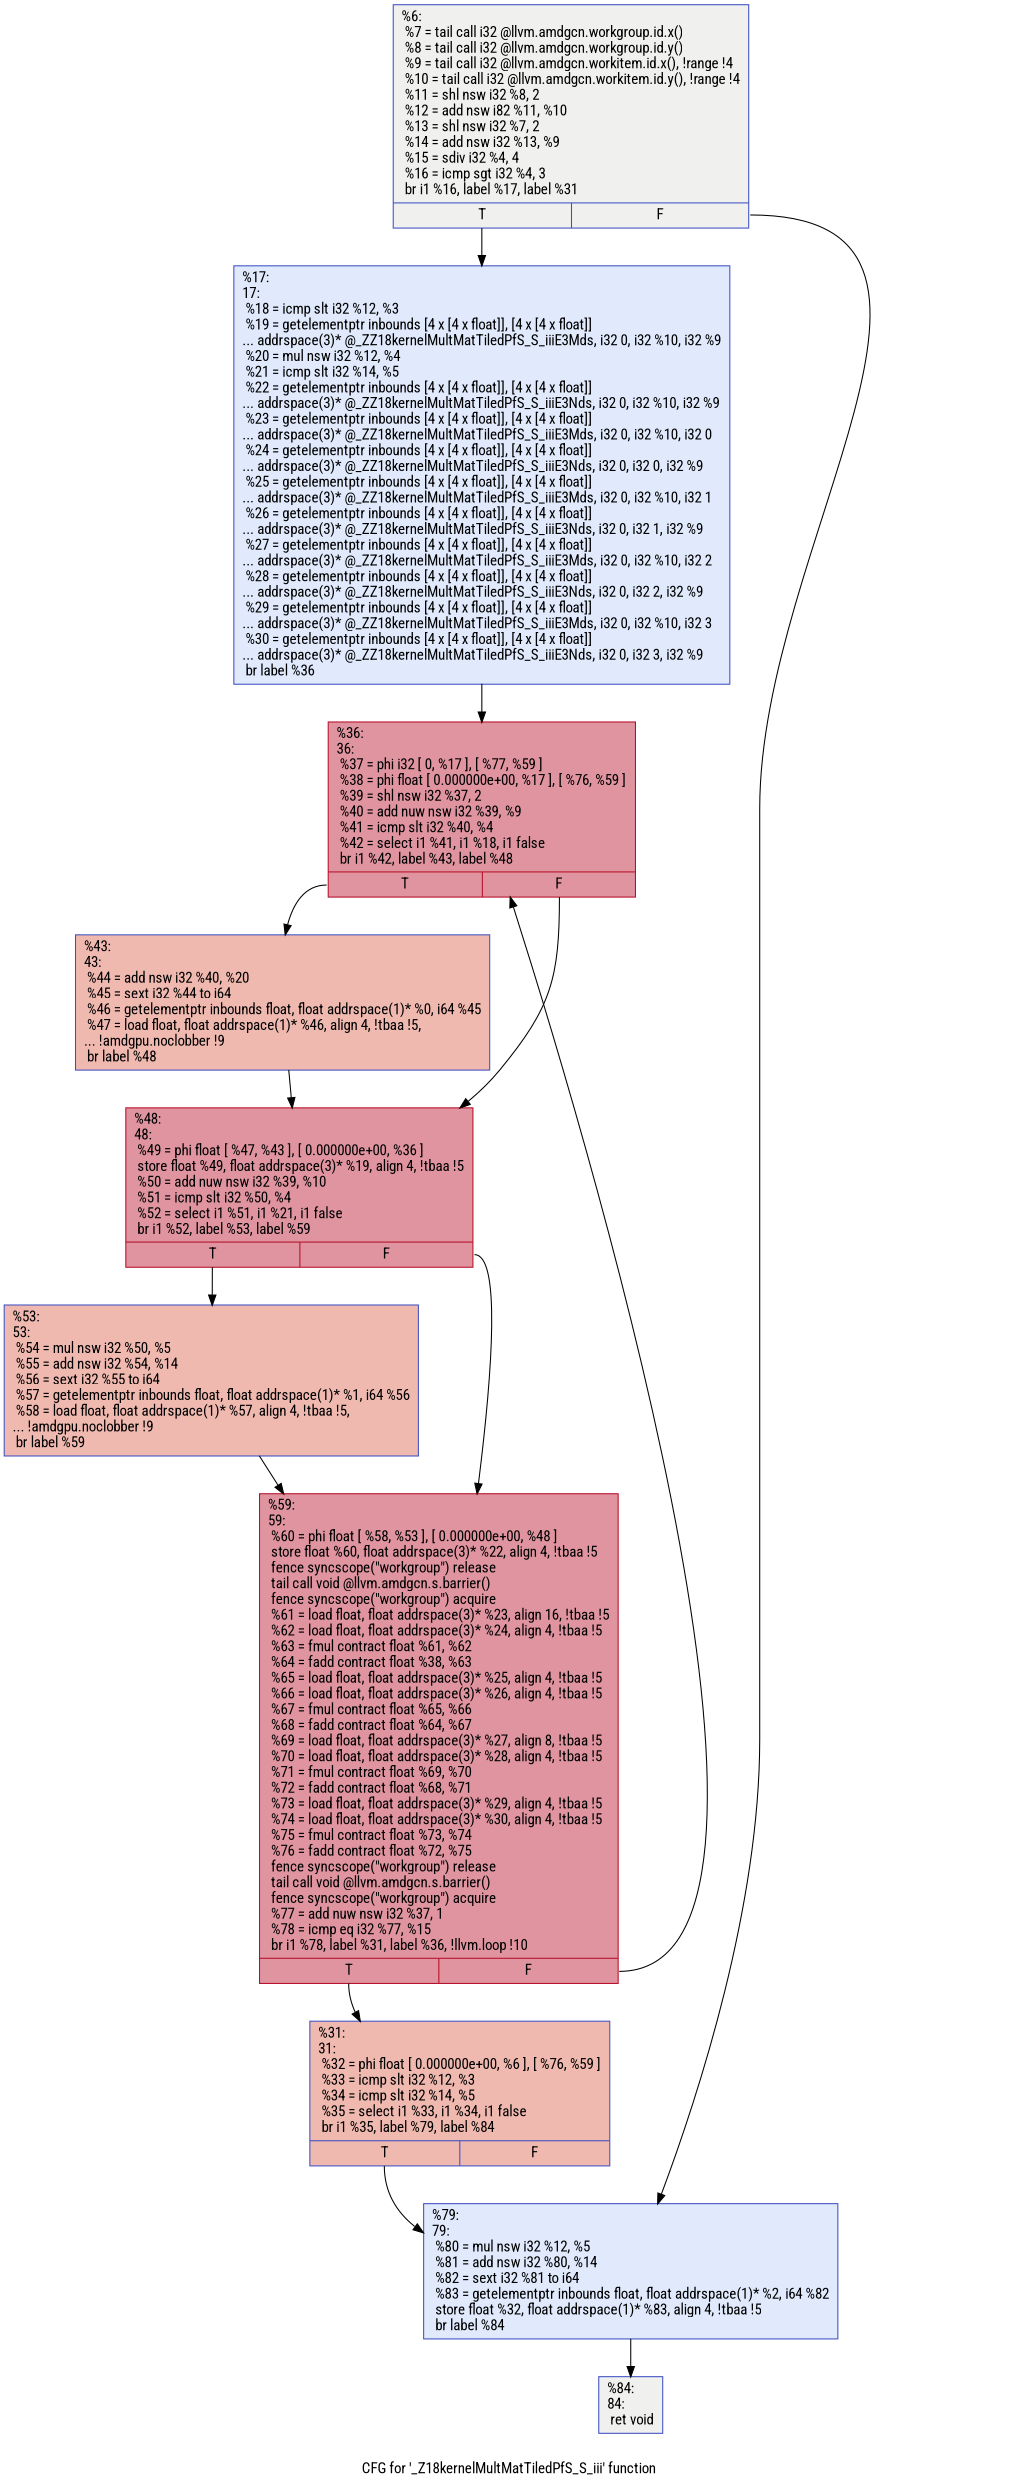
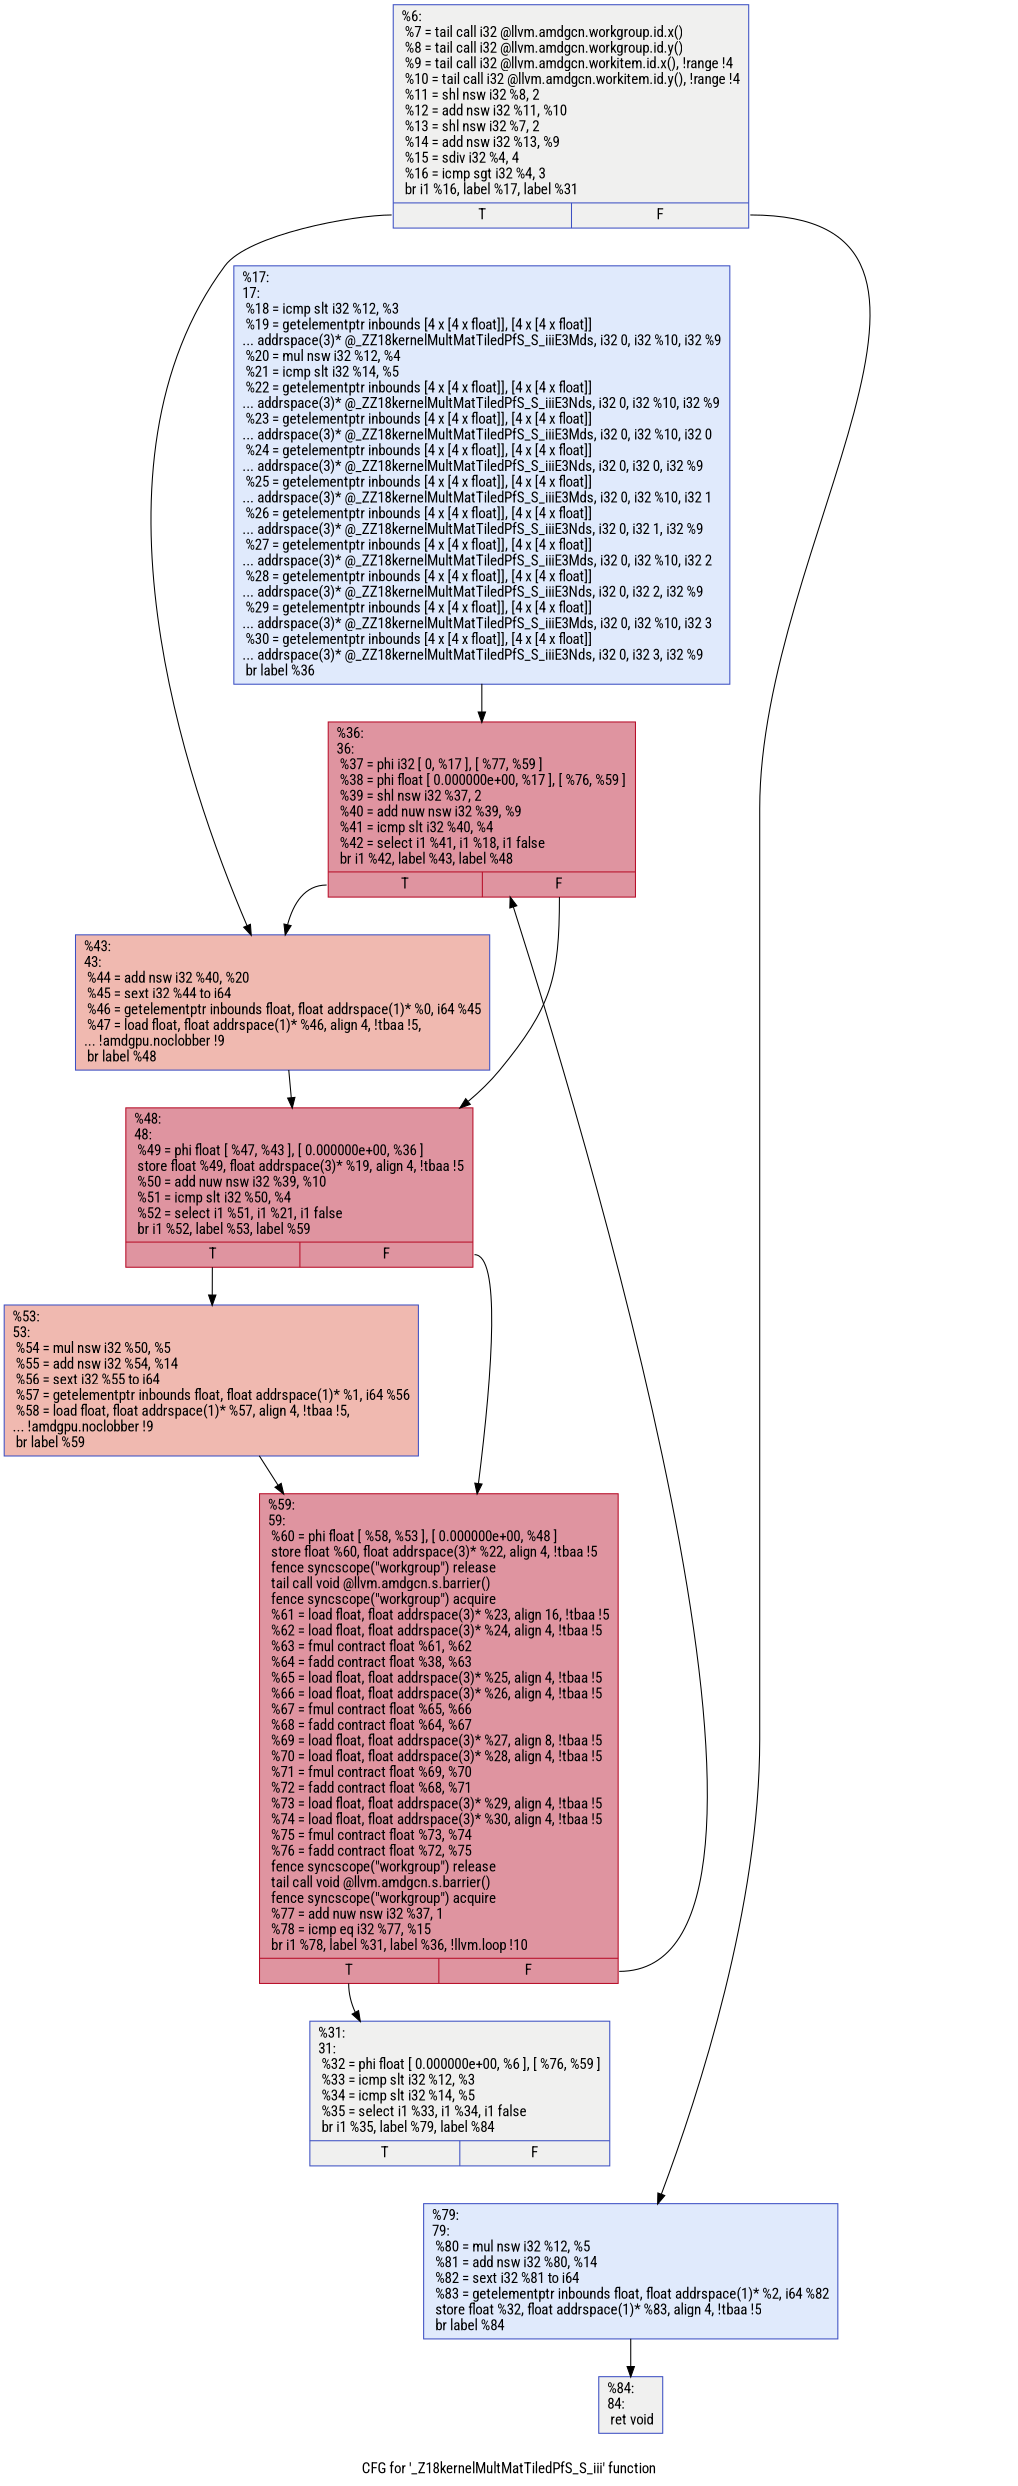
node "%6:": text "%12 = add nsw i82 %11, %10" -> "%12 = add nsw i32 %11, %10"
edge "%6:" -> "%17:": now "%6:" -> "%43:"
node "%31:": fillcolor #de614d70 -> #dedcdb70
edge "%31:" -> "%79:": removed
